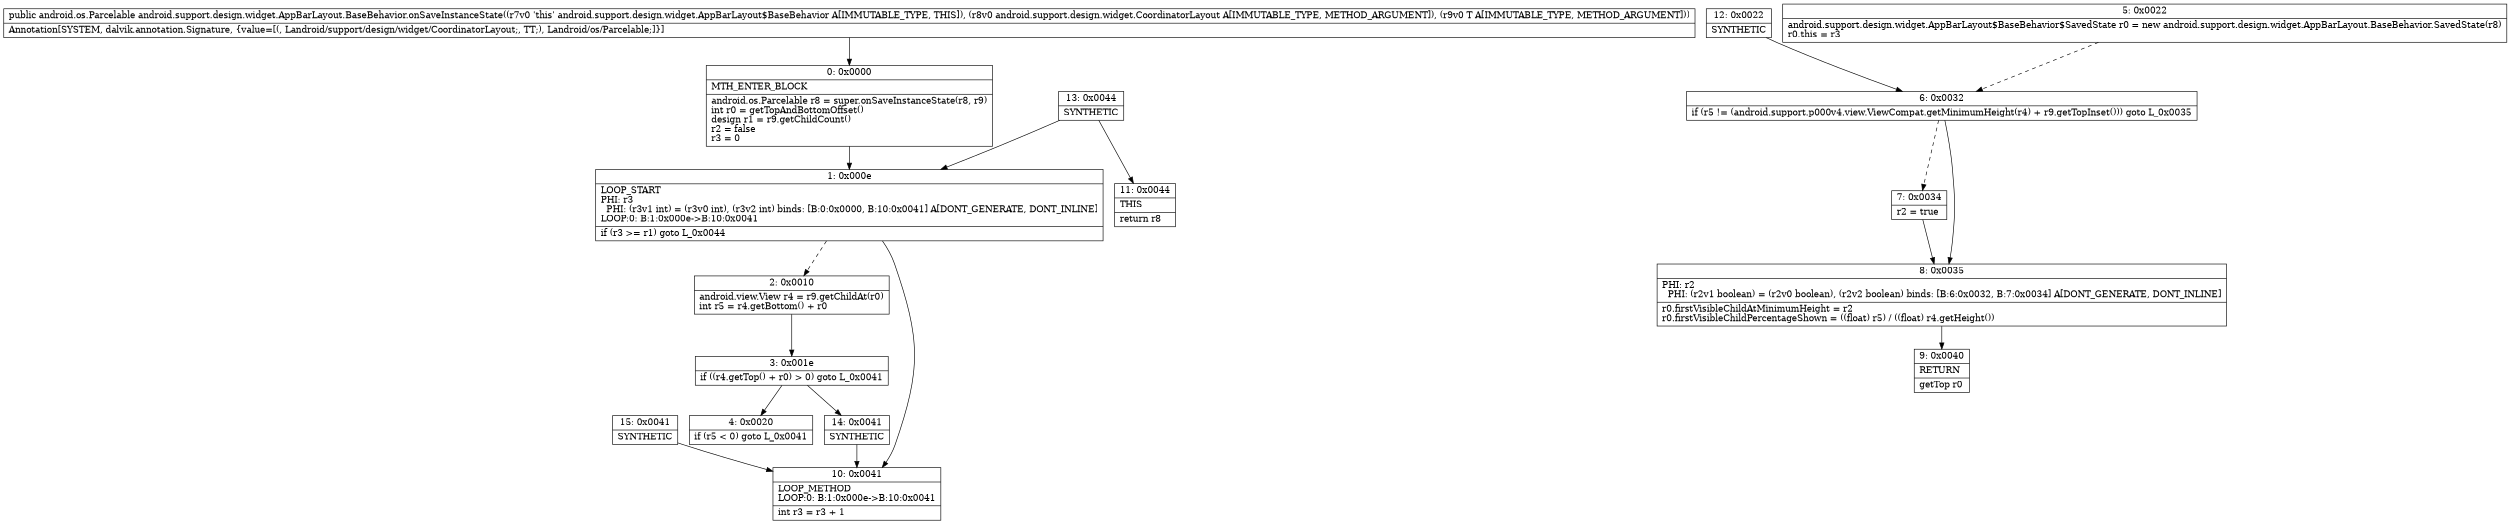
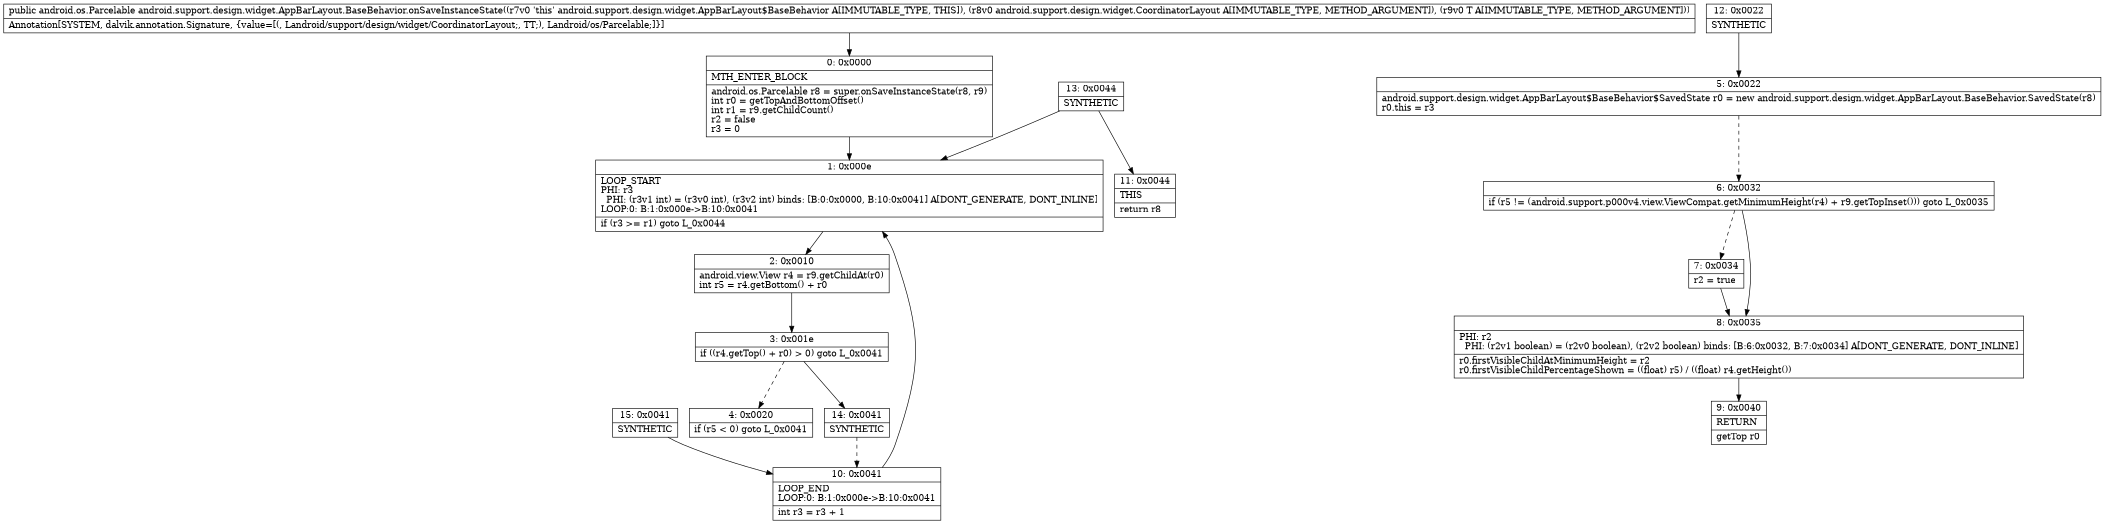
edge "12: 0x0022" -> "6: 0x0032": now "12: 0x0022" -> "5: 0x0022"
node "0: 0x0000": text "design r1 = r9.getChildCount()" -> "int r1 = r9.getChildCount()"
edge "1: 0x000e" -> "2: 0x0010": style dashed -> solid
edge "1: 0x000e" -> "10: 0x0041": reversed
edge "3: 0x001e" -> "4: 0x0020": style solid -> dashed
edge "14: 0x0041" -> "10: 0x0041": style solid -> dashed
node "10: 0x0041": text "LOOP_METHOD" -> "LOOP_END"
